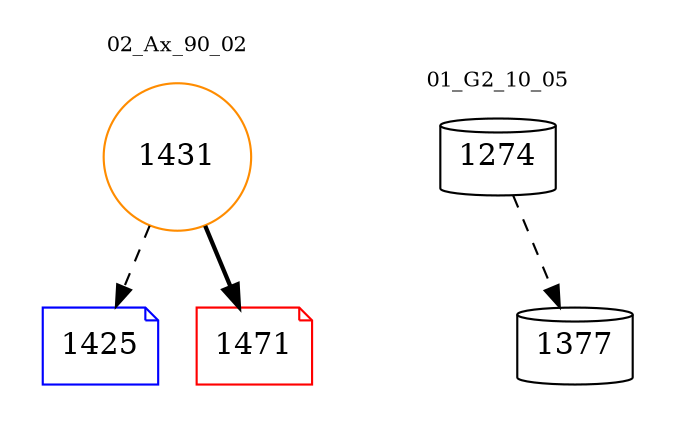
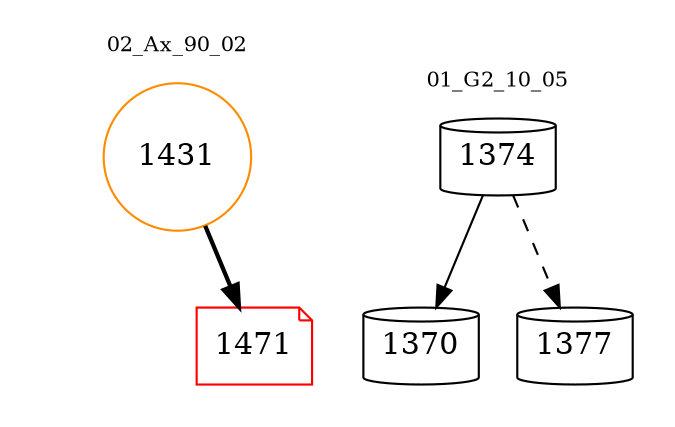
node "1274": label "1274" -> "1374"
node "1425": removed
node "1370": added
